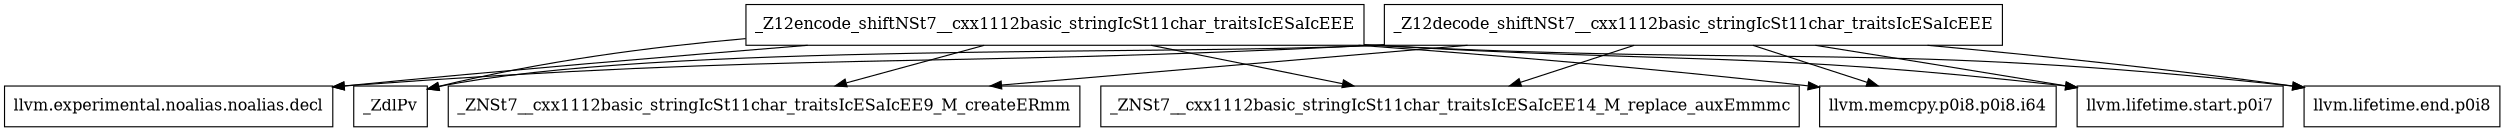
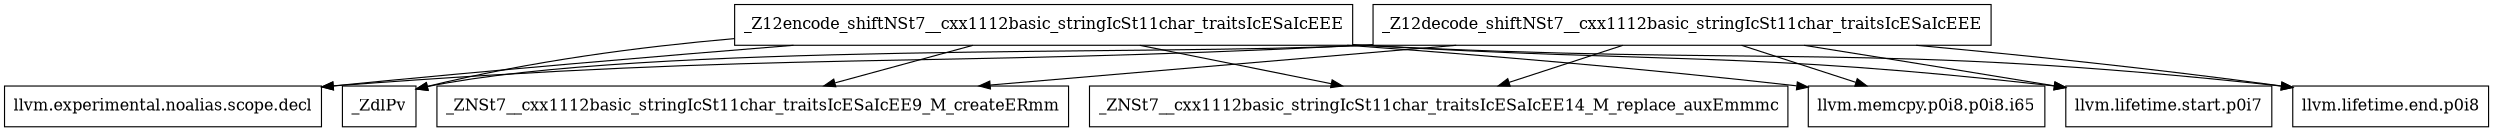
node "llvm.experimental.noalias.noalias.decl": label "llvm.experimental.noalias.noalias.decl" -> "llvm.experimental.noalias.scope.decl"
node "llvm.memcpy.p0i8.p0i8.i64": label "llvm.memcpy.p0i8.p0i8.i64" -> "llvm.memcpy.p0i8.p0i8.i65"
